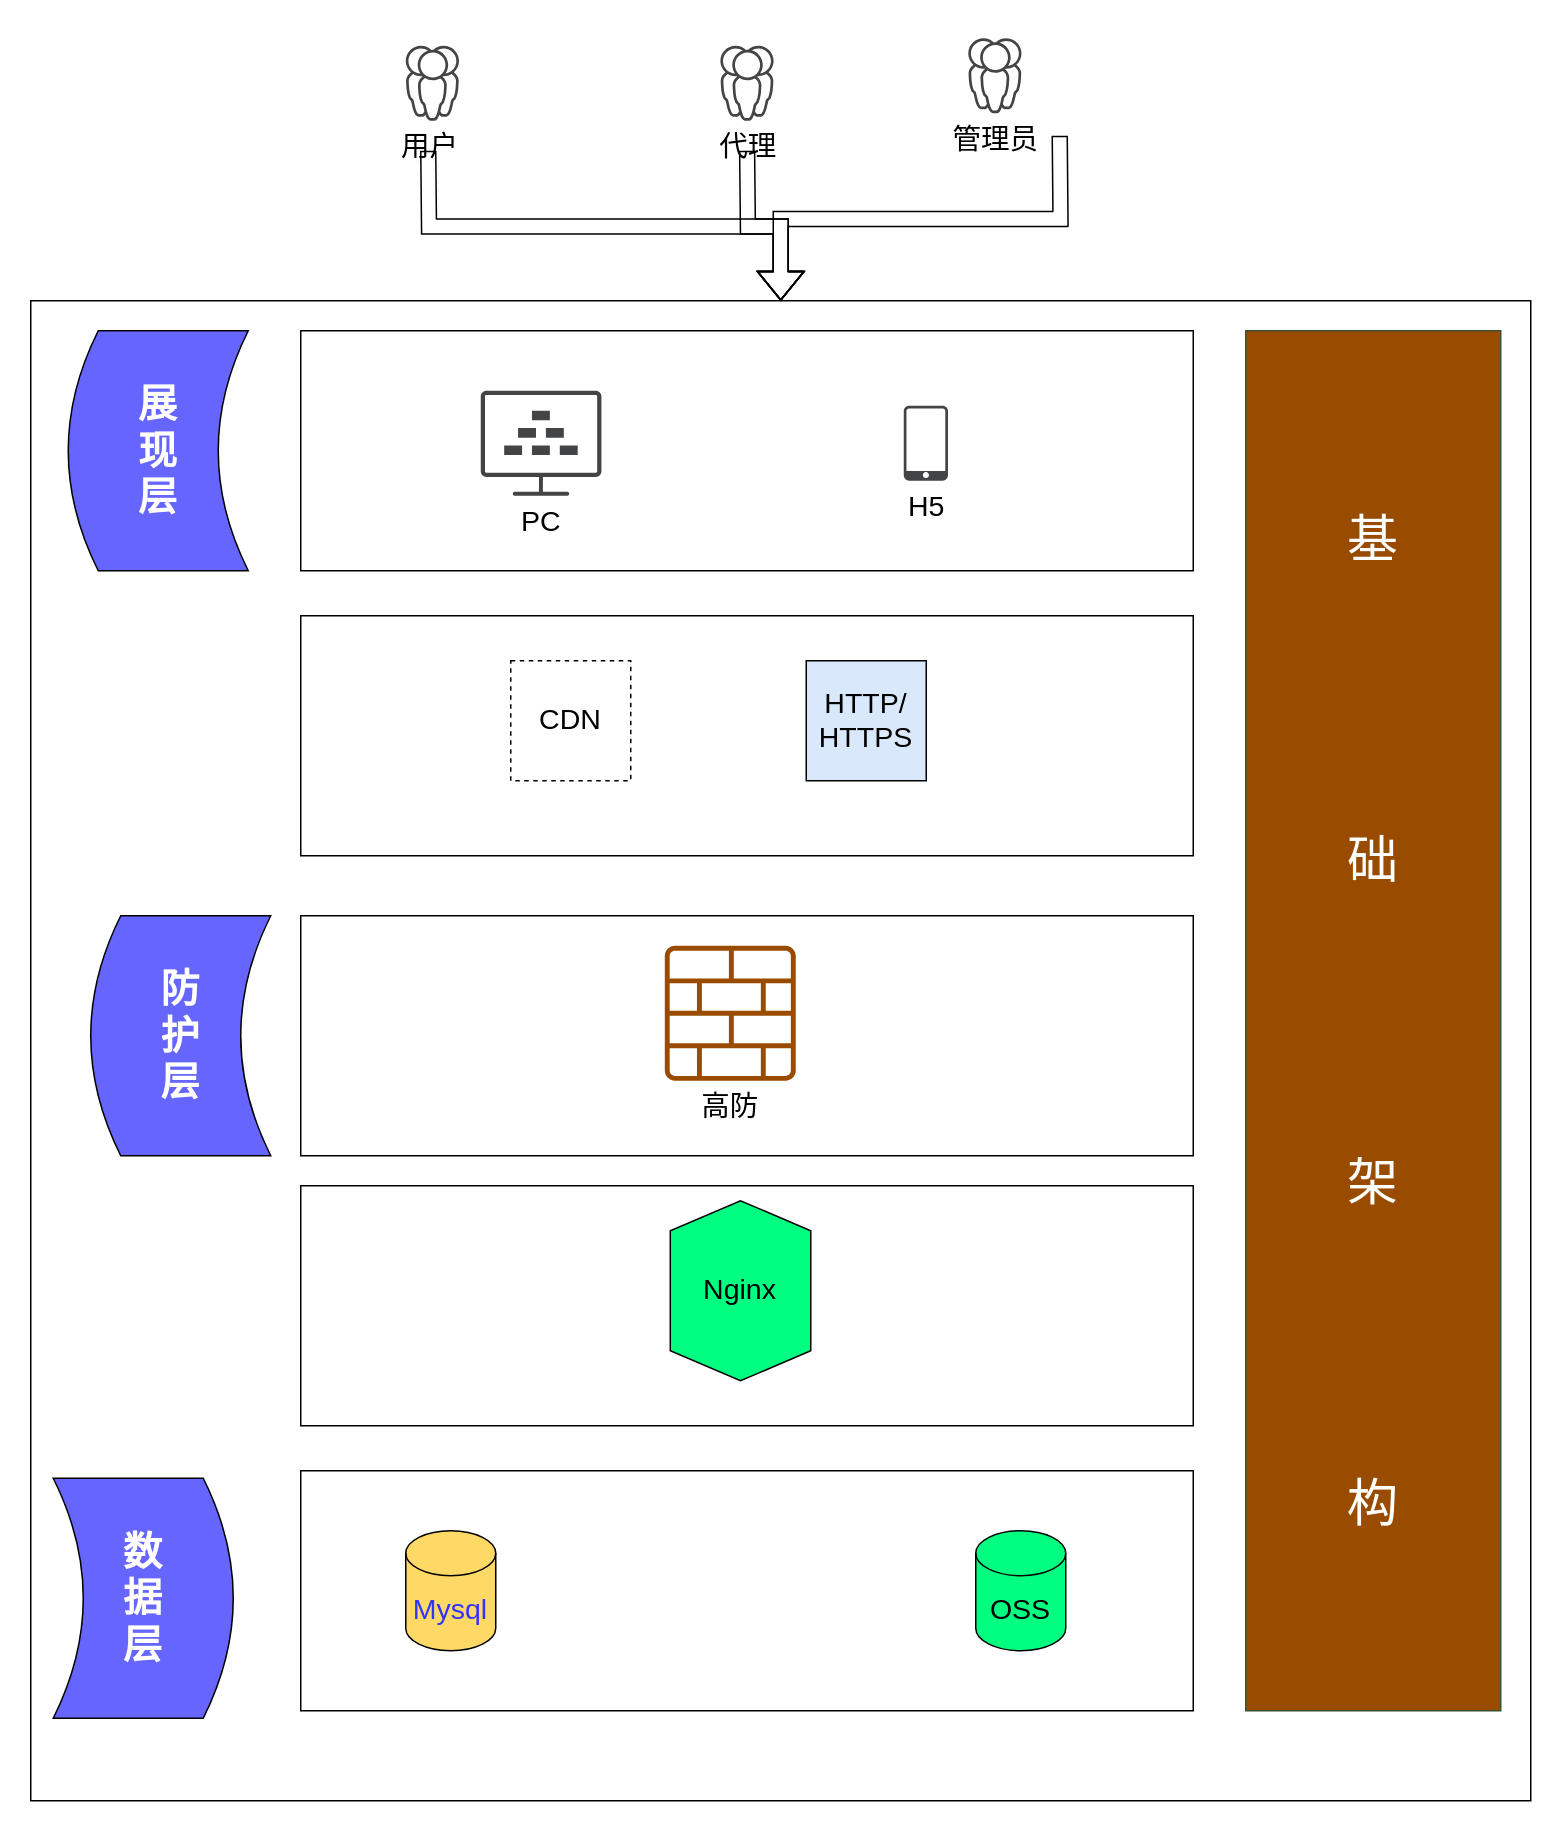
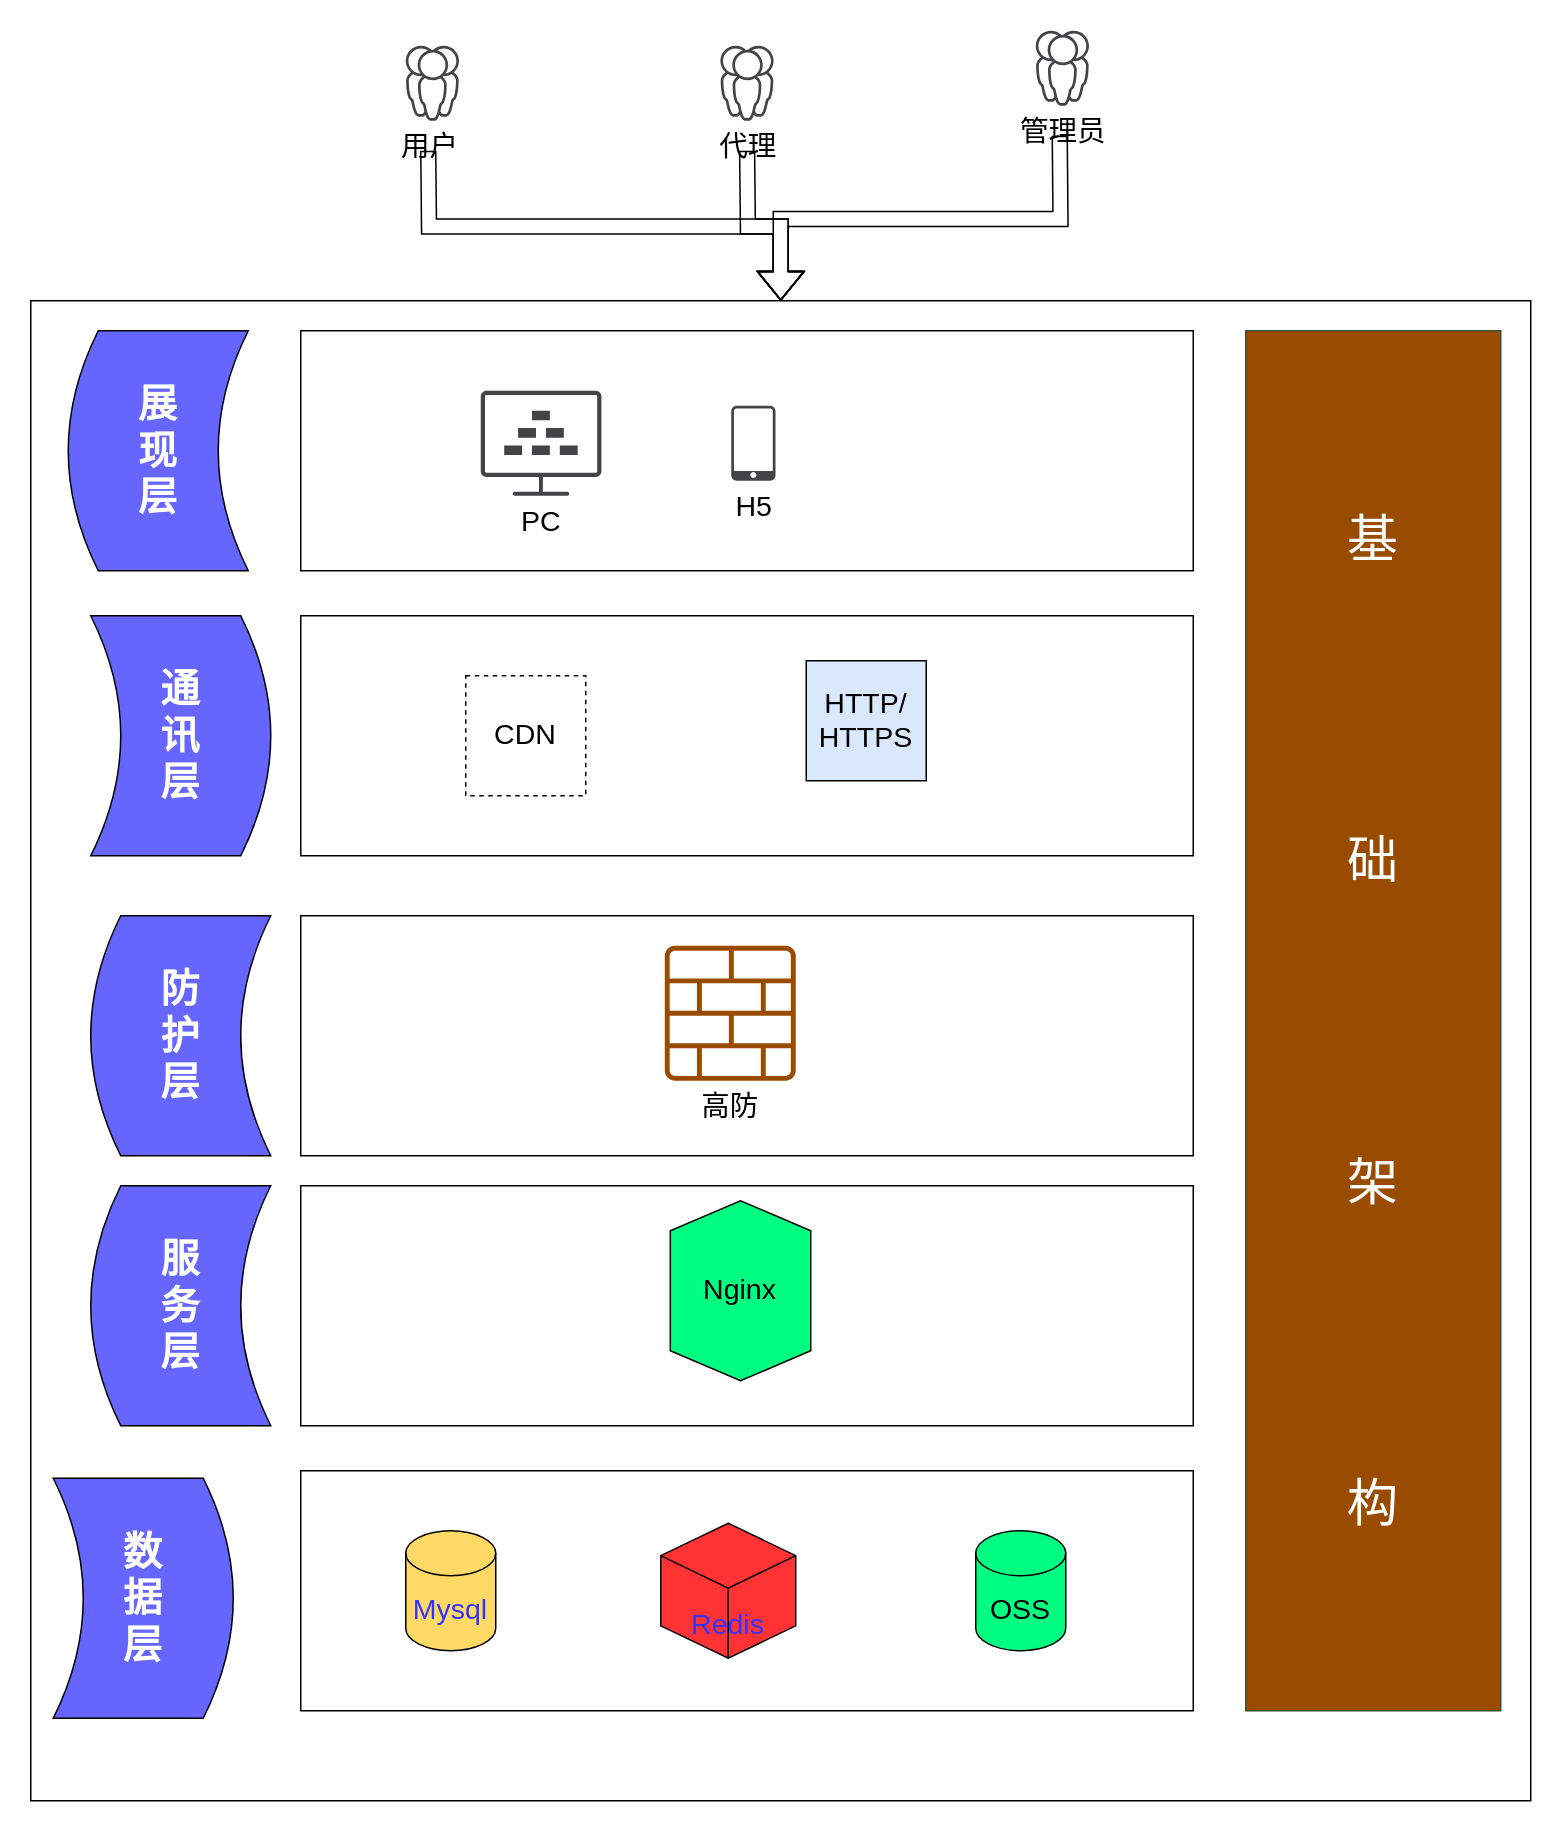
node "管理员": moved (995, 76) -> (1062, 68)
node "H5": moved (926, 443) -> (753, 443)
node "CDN": moved (571, 721) -> (526, 736)
node "通讯层": added
node "服务层": added
node "Redis": added
